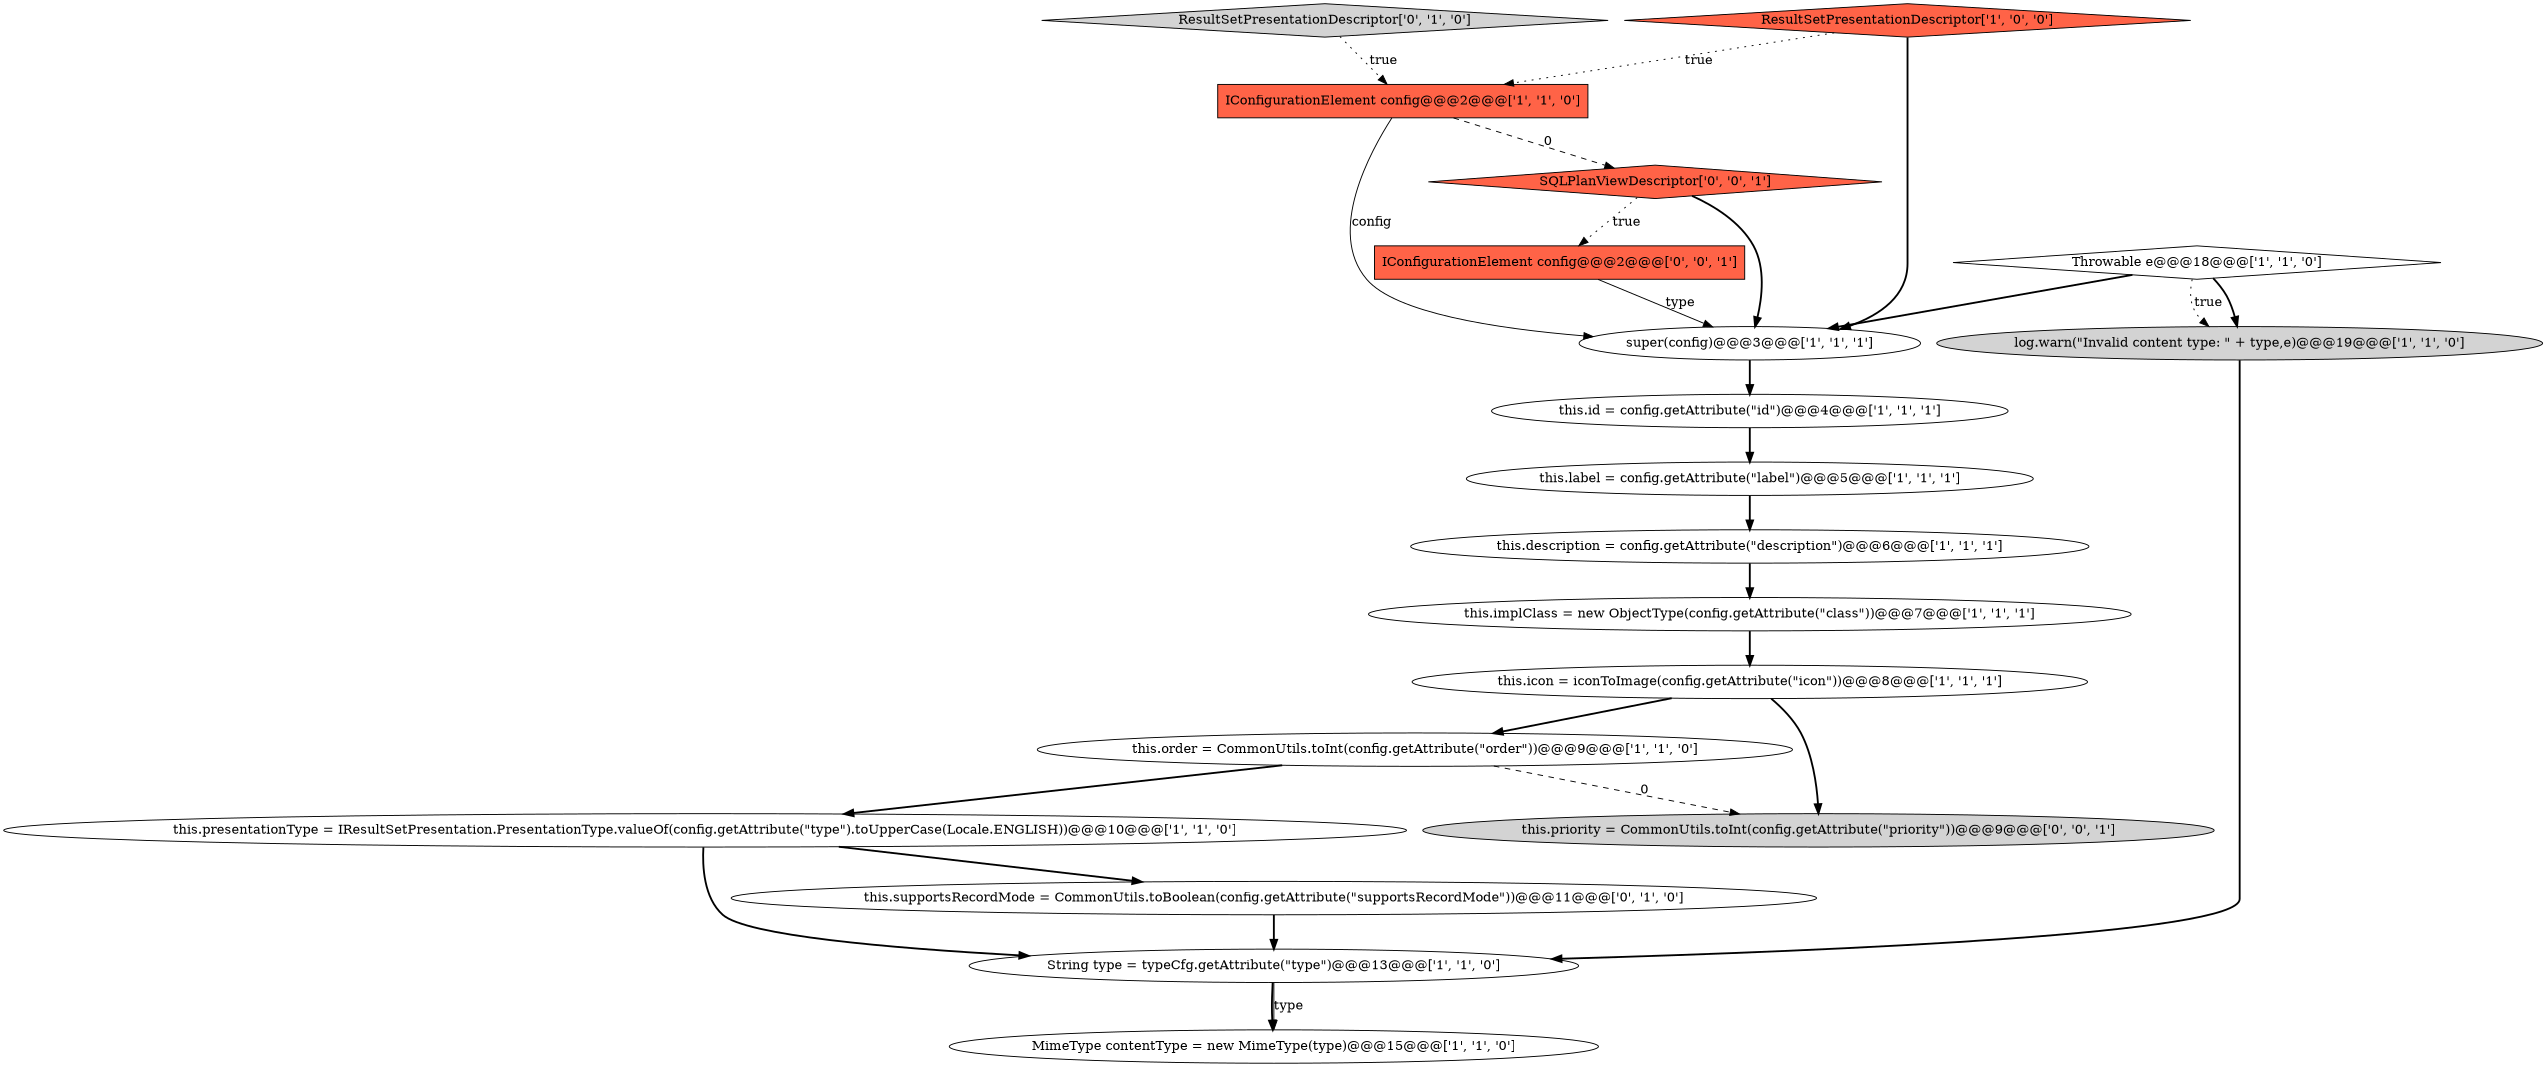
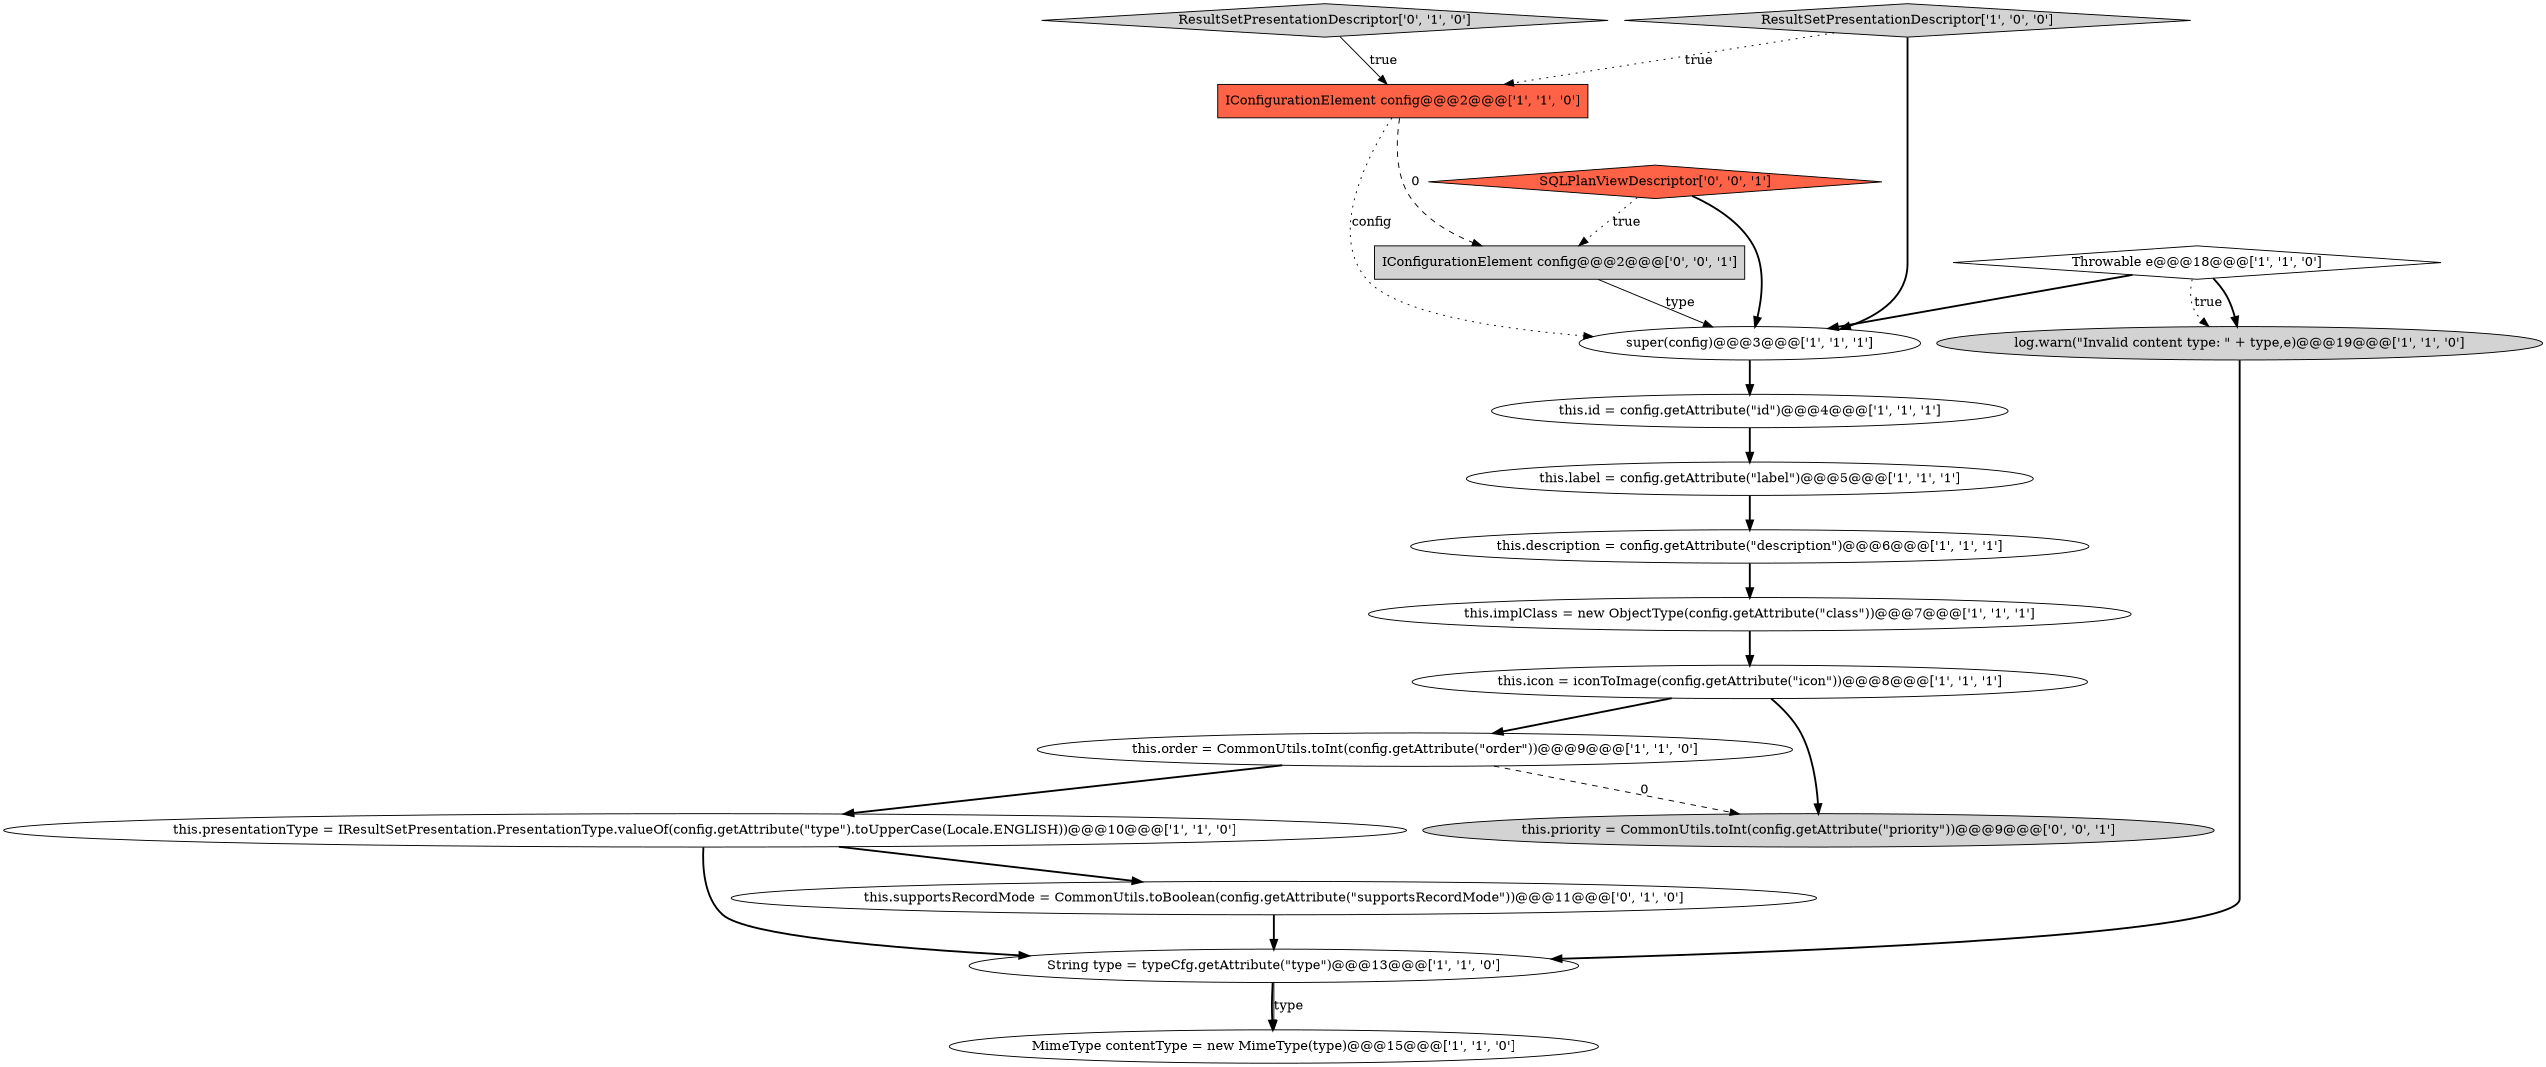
node "ResultSetPresentationDescriptor['1', '0', '0']": fillcolor tomato -> lightgray
edge "ResultSetPresentationDescriptor['0', '1', '0']" -> "IConfigurationElement config@@@2@@@['1', '1', '0']": style dotted -> solid
edge "IConfigurationElement config@@@2@@@['1', '1', '0']" -> "SQLPlanViewDescriptor['0', '0', '1']": now "IConfigurationElement config@@@2@@@['1', '1', '0']" -> "IConfigurationElement config@@@2@@@['0', '0', '1']"
node "IConfigurationElement config@@@2@@@['0', '0', '1']": fillcolor tomato -> lightgray
edge "IConfigurationElement config@@@2@@@['1', '1', '0']" -> "super(config)@@@3@@@['1', '1', '1']": style solid -> dotted
